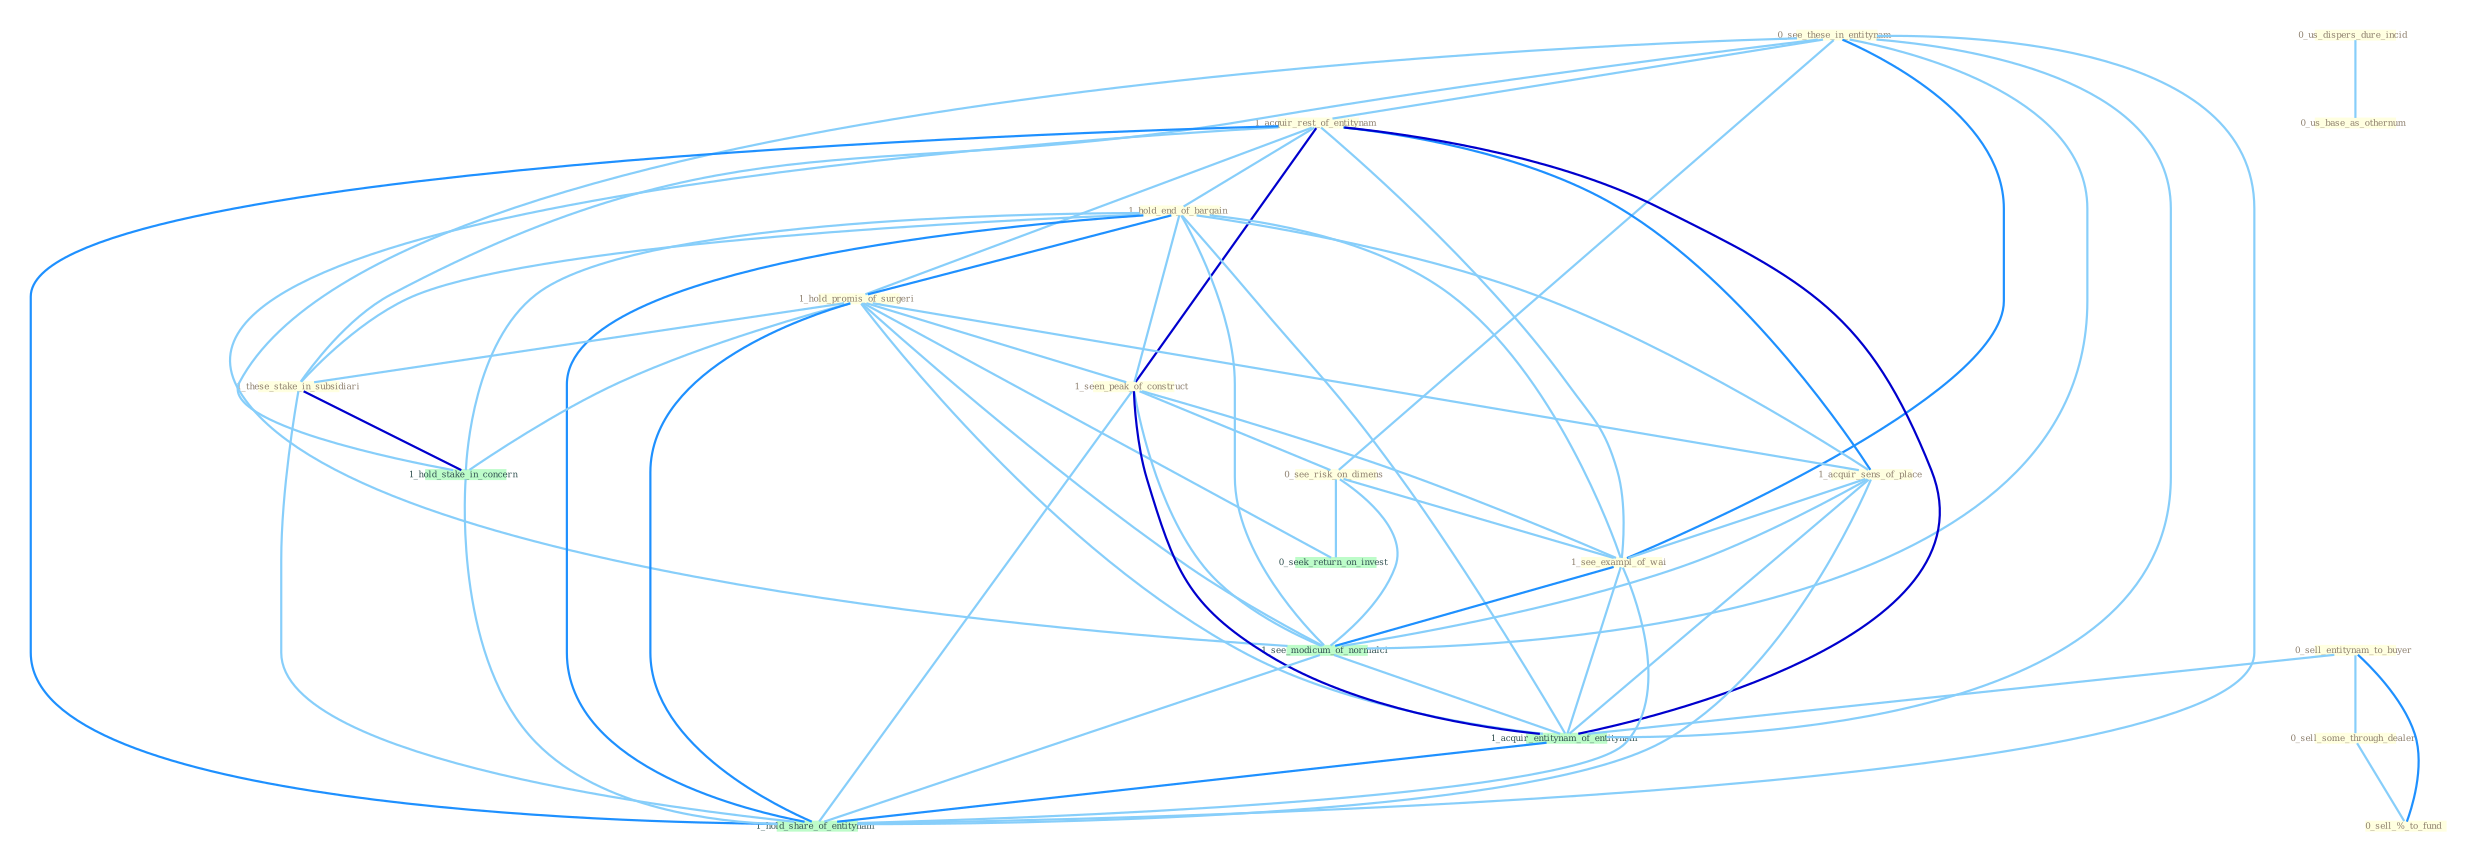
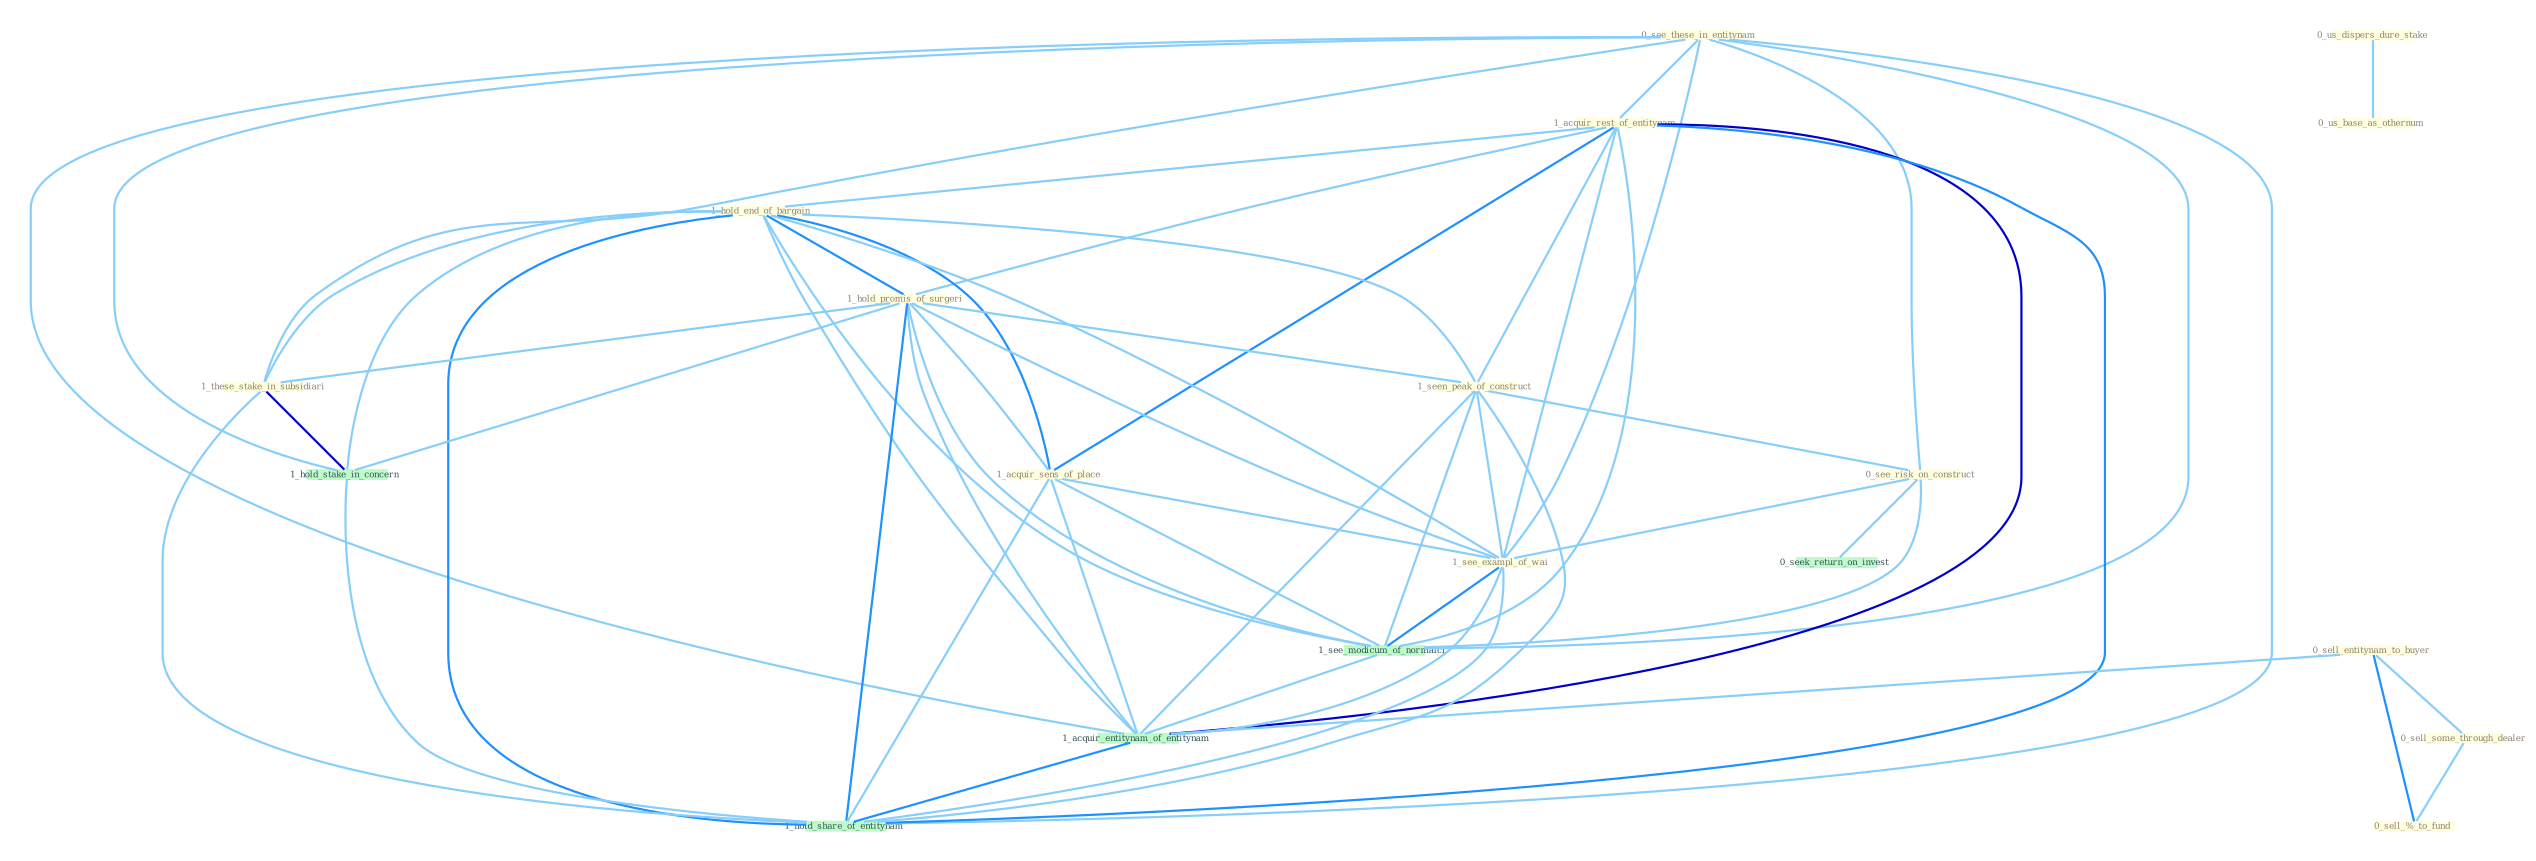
node "0_us_dispers_dure_incid": label "0_us_dispers_dure_incid" -> "0_us_dispers_dure_stake"
edge "1_acquir_rest_of_entitynam" -- "1_seen_peak_of_construct": color #0000cd -> #87cefa
edge "1_hold_end_of_bargain" -- "1_acquir_sens_of_place": color #87cefa -> #1e90ff
edge "0_see_these_in_entitynam" -- "1_see_exampl_of_wai": color #1e90ff -> #87cefa
edge "1_hold_promis_of_surgeri" -- "0_seek_return_on_invest": now "1_hold_promis_of_surgeri" -- "1_see_exampl_of_wai"
node "0_see_risk_on_dimens": label "0_see_risk_on_dimens" -> "0_see_risk_on_construct"
edge "1_seen_peak_of_construct" -- "1_acquir_entitynam_of_entitynam": color #0000cd -> #87cefa
edge "1_see_modicum_of_normalci" -- "1_hold_share_of_entitynam": removed
